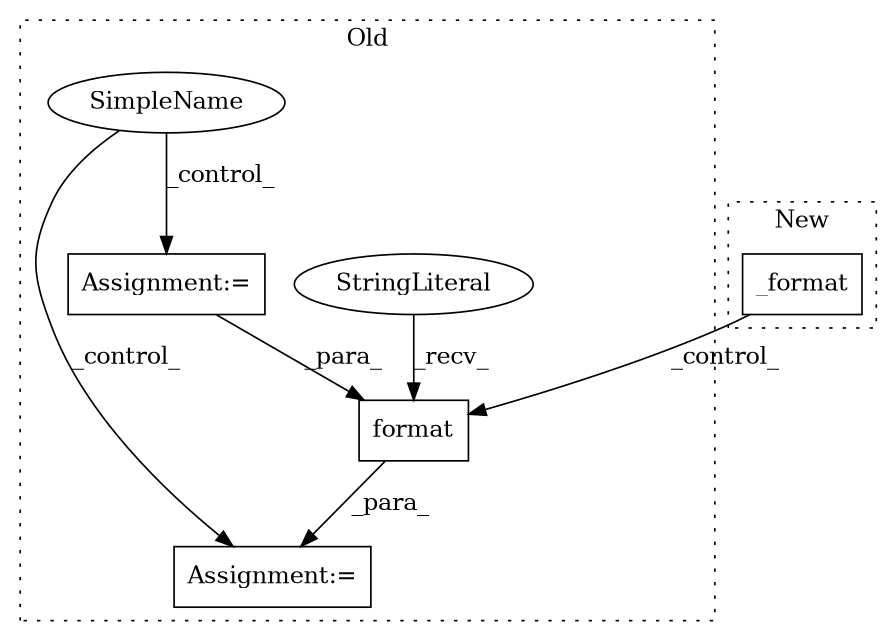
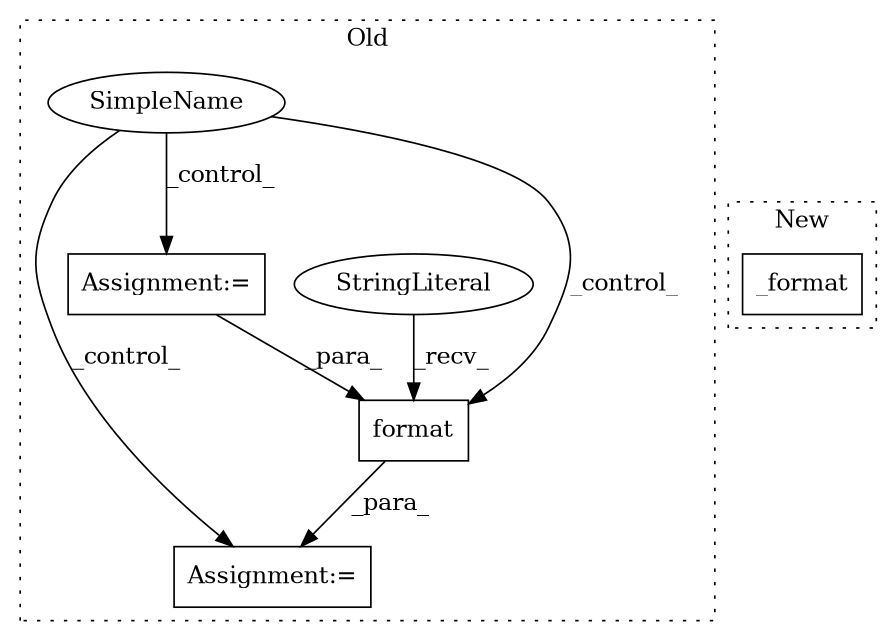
edge "_format" -> "format": now "SimpleName" -> "format"
